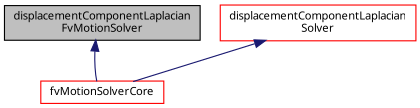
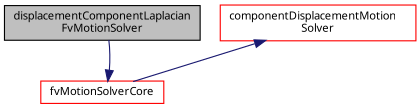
node "displacementComponentLaplacian Solver": label "displacementComponentLaplacian Solver" -> "componentDisplacementMotion Solver"
edge "fvMotionSolverCore" -> "displacementComponentLaplacian FvMotionSolver": reversed
